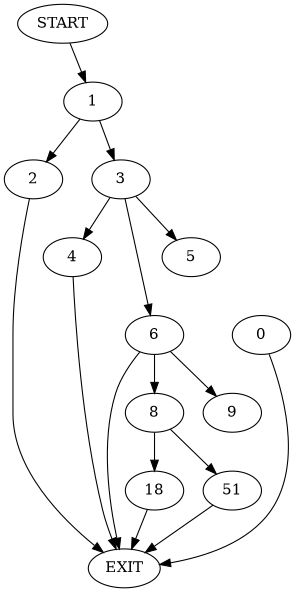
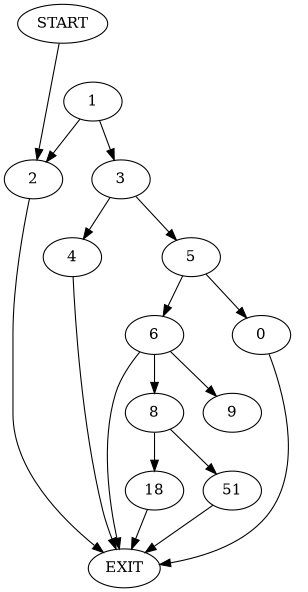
edge "START" -> "1": now "START" -> "2"
edge "3" -> "6": now "5" -> "6"
edge "5" -> "0": added
